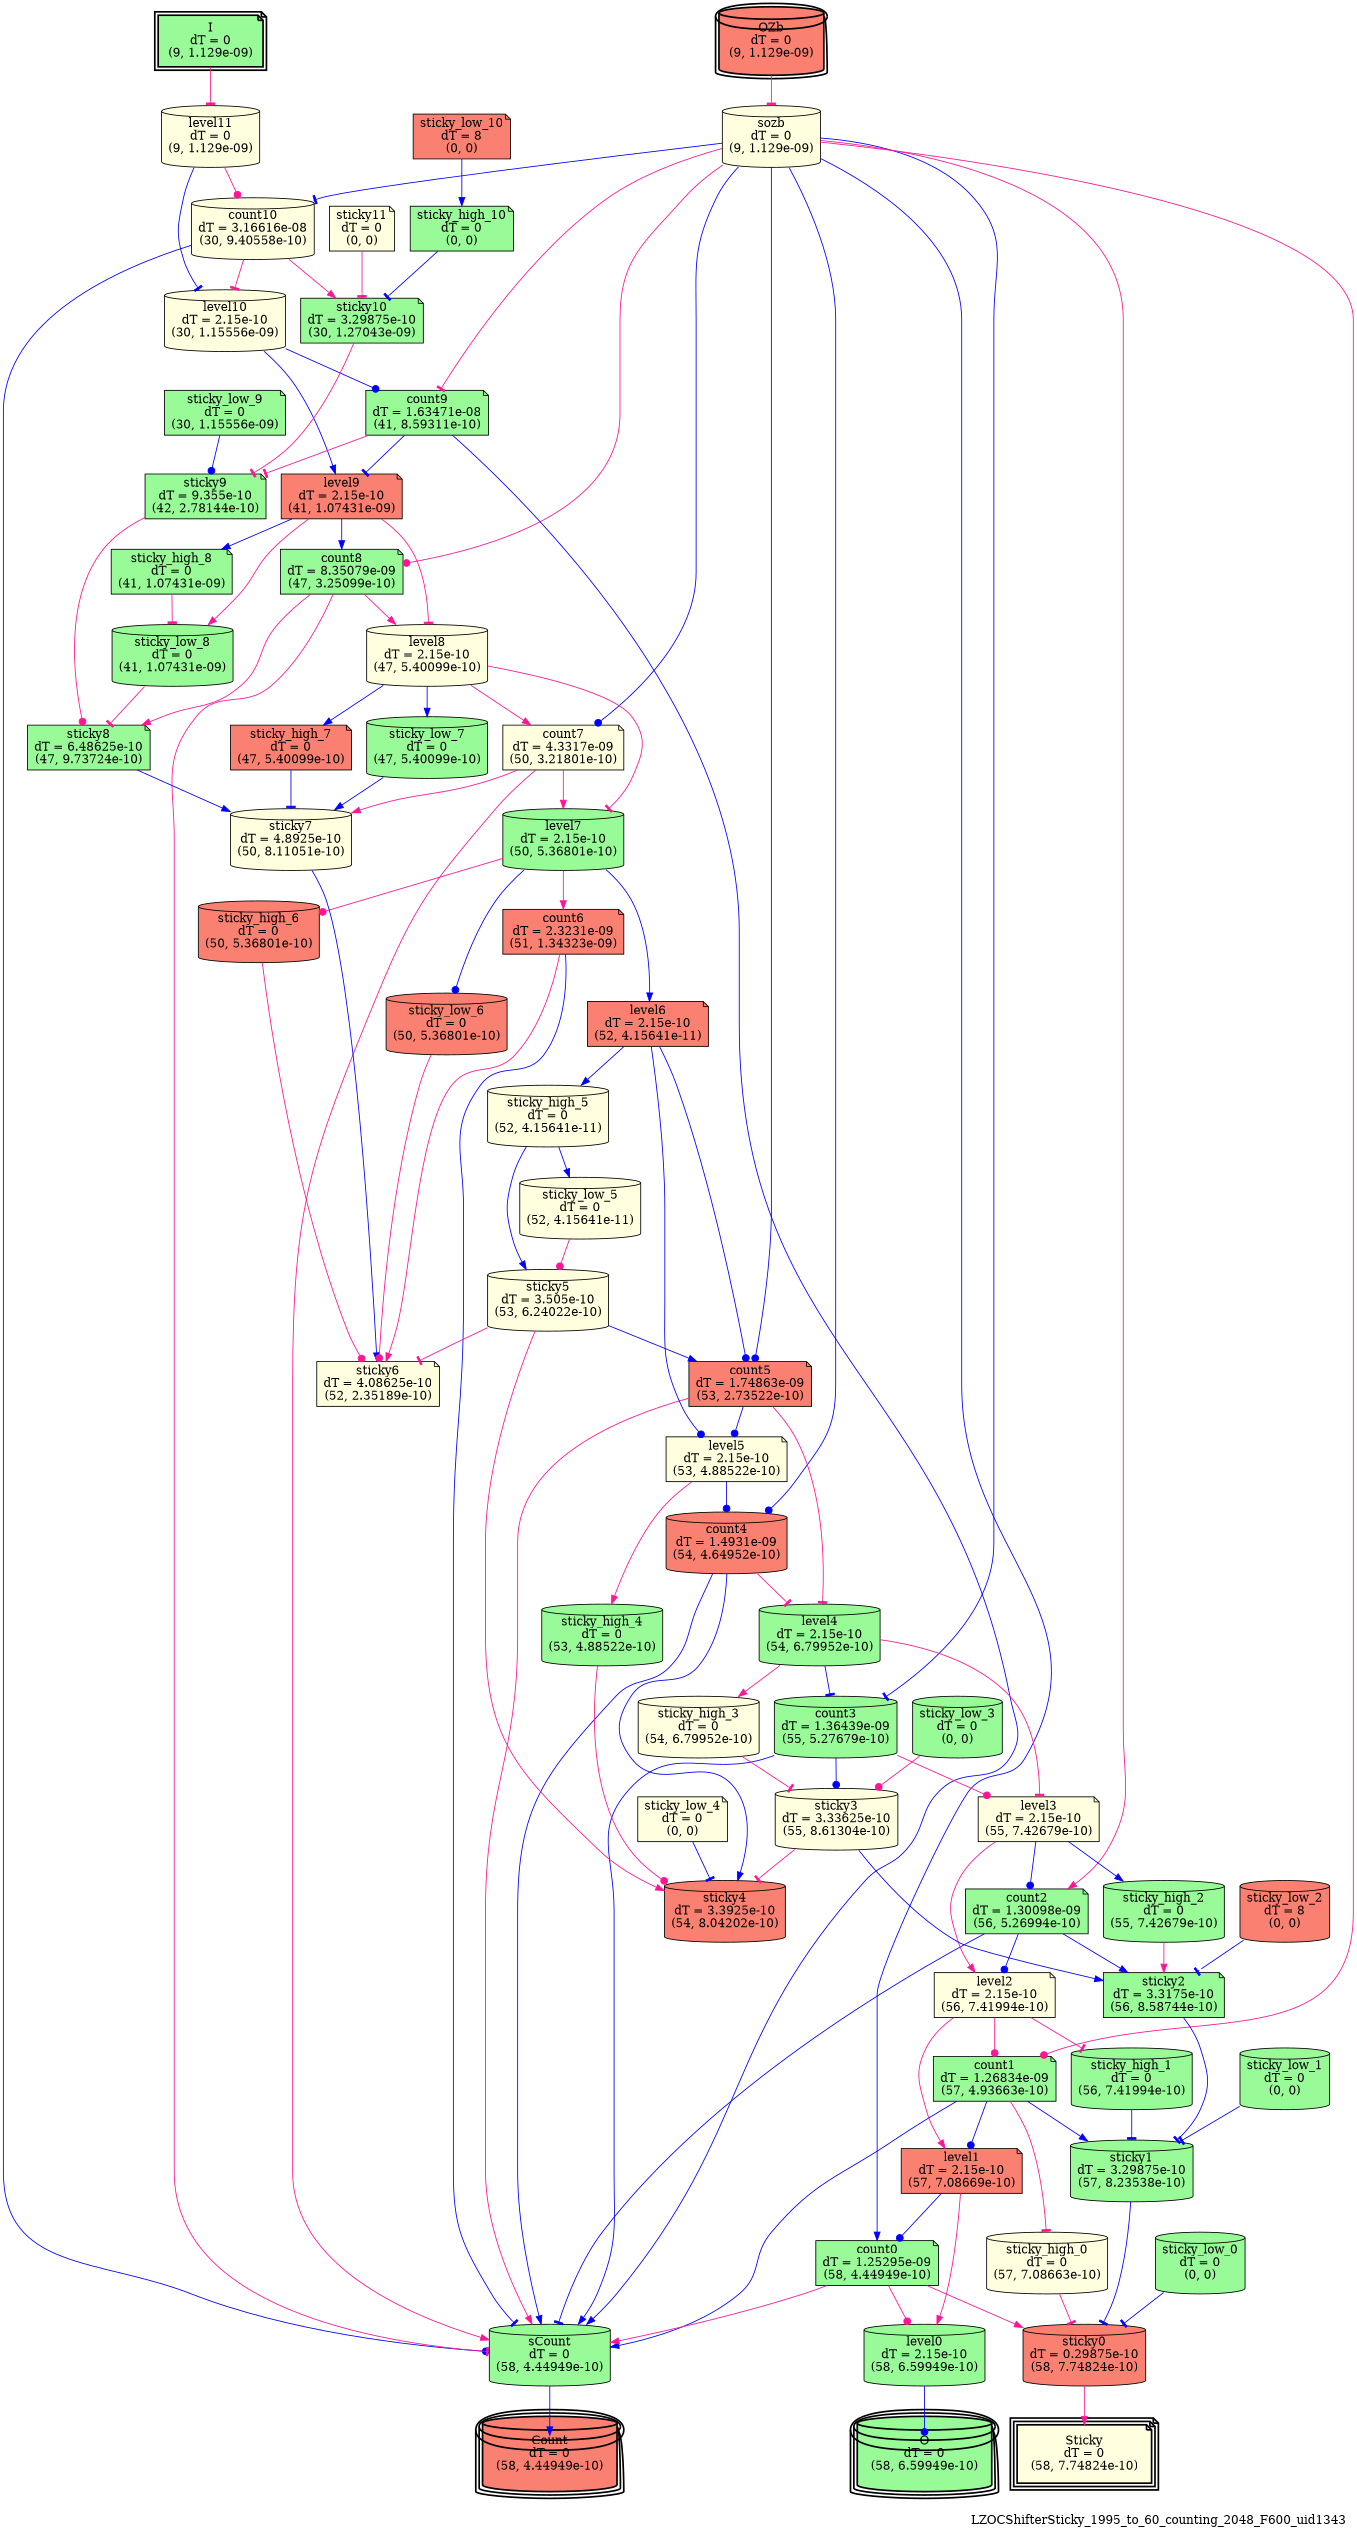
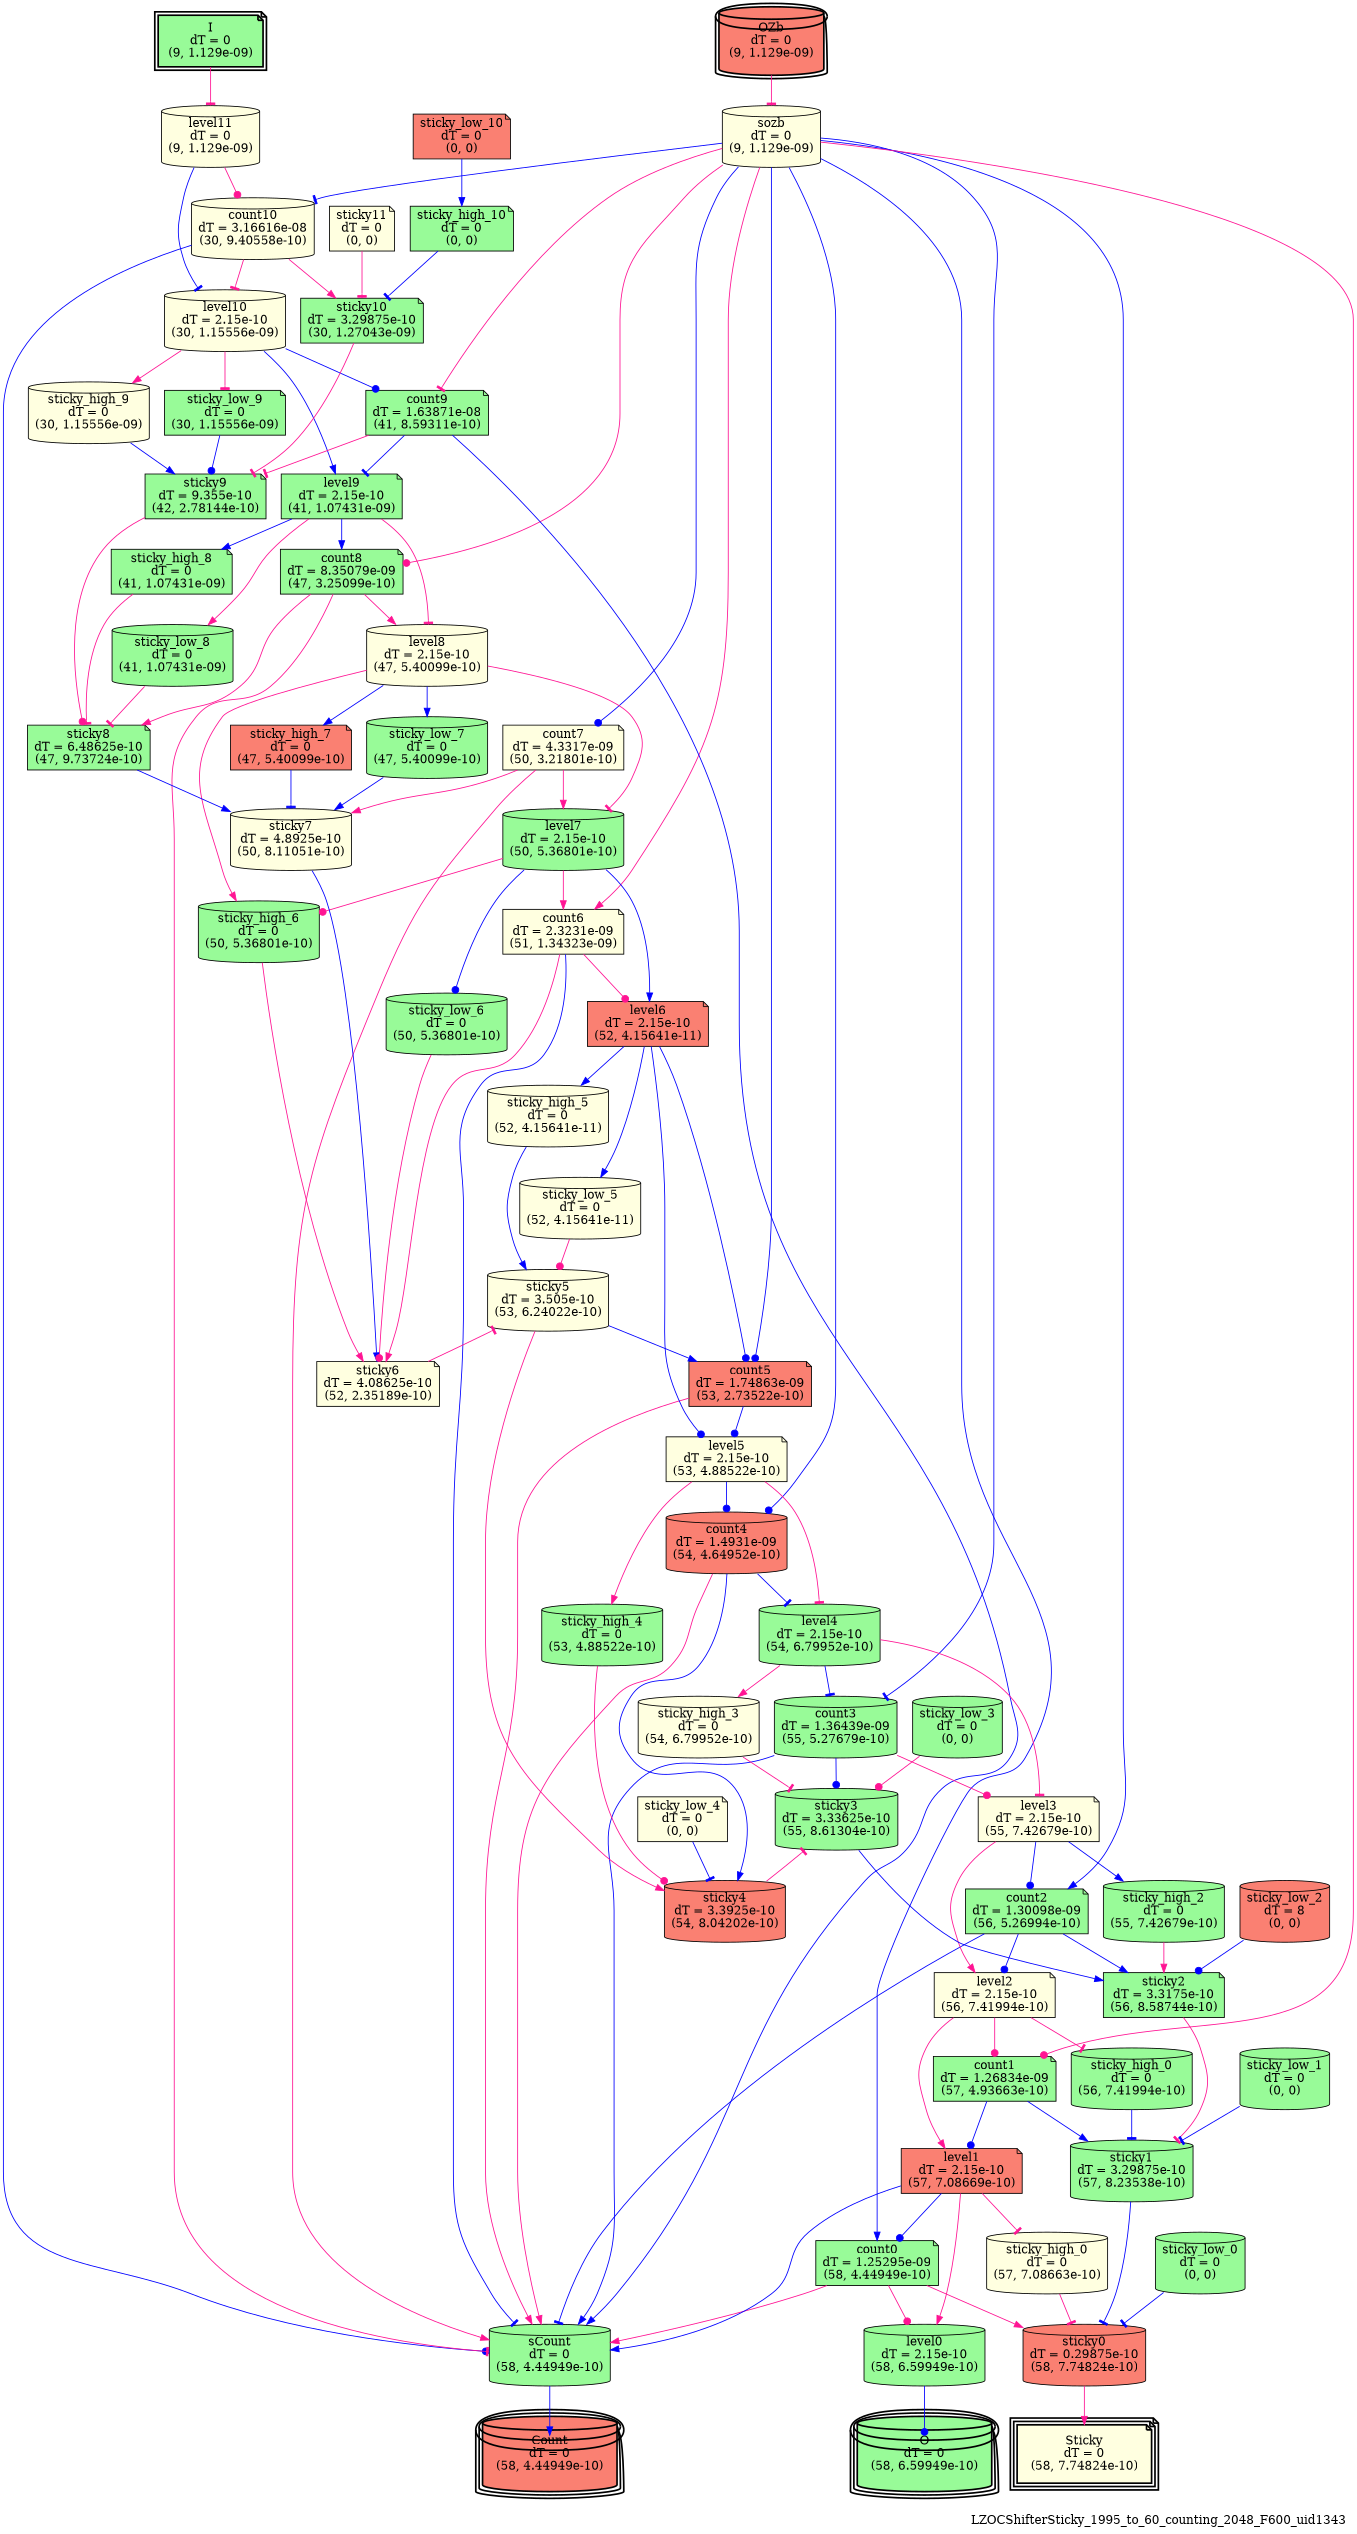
node "sticky_low_10 dT = 8 (0, 0)": label "sticky_low_10 dT = 8 (0, 0)" -> "sticky_low_10 dT = 0 (0, 0)"
edge "level10 dT = 2.15e-10 (30, 1.15556e-09)" -> "sticky_low_9 dT = 0 (30, 1.15556e-09)": added
node "sticky_high_9 dT = 0 (30, 1.15556e-09)": added
node "count9 dT = 1.63471e-08 (41, 8.59311e-10)": label "count9 dT = 1.63471e-08 (41, 8.59311e-10)" -> "count9 dT = 1.63871e-08 (41, 8.59311e-10)"
node "level9 dT = 2.15e-10 (41, 1.07431e-09)": fillcolor salmon -> palegreen
edge "sozb dT = 0 (9, 1.129e-09)" -> "count6 dT = 2.3231e-09 (51, 1.34323e-09)": added
edge "sticky_high_8 dT = 0 (41, 1.07431e-09)" -> "sticky_low_8 dT = 0 (41, 1.07431e-09)": now "sticky_high_8 dT = 0 (41, 1.07431e-09)" -> "sticky8 dT = 6.48625e-10 (47, 9.73724e-10)"
edge "level8 dT = 2.15e-10 (47, 5.40099e-10)" -> "count7 dT = 4.3317e-09 (50, 3.21801e-10)": now "level8 dT = 2.15e-10 (47, 5.40099e-10)" -> "sticky_high_6 dT = 0 (50, 5.36801e-10)"
edge "sozb dT = 0 (9, 1.129e-09)" -> "count2 dT = 1.30098e-09 (56, 5.26994e-10)": color deeppink -> blue
node "sticky_high_6 dT = 0 (50, 5.36801e-10)": fillcolor salmon -> palegreen
node "count6 dT = 2.3231e-09 (51, 1.34323e-09)": fillcolor salmon -> lightyellow
edge "count6 dT = 2.3231e-09 (51, 1.34323e-09)" -> "level6 dT = 2.15e-10 (52, 4.15641e-11)": added
node "sticky_low_6 dT = 0 (50, 5.36801e-10)": fillcolor salmon -> palegreen
edge "sticky_high_5 dT = 0 (52, 4.15641e-11)" -> "sticky_low_5 dT = 0 (52, 4.15641e-11)": now "level6 dT = 2.15e-10 (52, 4.15641e-11)" -> "sticky_low_5 dT = 0 (52, 4.15641e-11)"
edge "sticky_high_6 dT = 0 (50, 5.36801e-10)" -> "sticky6 dT = 4.08625e-10 (52, 2.35189e-10)": arrowhead dot -> normal
edge "sticky5 dT = 3.505e-10 (53, 6.24022e-10)" -> "sticky6 dT = 4.08625e-10 (52, 2.35189e-10)": reversed
edge "count5 dT = 1.74863e-09 (53, 2.73522e-10)" -> "level4 dT = 2.15e-10 (54, 6.79952e-10)": now "level5 dT = 2.15e-10 (53, 4.88522e-10)" -> "level4 dT = 2.15e-10 (54, 6.79952e-10)"
edge "count4 dT = 1.4931e-09 (54, 4.64952e-10)" -> "level4 dT = 2.15e-10 (54, 6.79952e-10)": color deeppink -> blue
node "sticky3 dT = 3.33625e-10 (55, 8.61304e-10)": fillcolor lightyellow -> palegreen
edge "sticky3 dT = 3.33625e-10 (55, 8.61304e-10)" -> "sticky4 dT = 3.3925e-10 (54, 8.04202e-10)": reversed
edge "count4 dT = 1.4931e-09 (54, 4.64952e-10)" -> "sCount dT = 0 (58, 4.44949e-10)": color blue -> deeppink
edge "sticky_low_2 dT = 8 (0, 0)" -> "sticky2 dT = 3.3175e-10 (56, 8.58744e-10)": arrowhead tee -> dot
node "sticky_high_1 dT = 0 (56, 7.41994e-10)": label "sticky_high_1 dT = 0 (56, 7.41994e-10)" -> "sticky_high_0 dT = 0 (56, 7.41994e-10)"
edge "sticky2 dT = 3.3175e-10 (56, 8.58744e-10)" -> "sticky1 dT = 3.29875e-10 (57, 8.23538e-10)": color blue -> deeppink
edge "count1 dT = 1.26834e-09 (57, 4.93663e-10)" -> "sticky_high_0 dT = 0 (57, 7.08663e-10)": now "level1 dT = 2.15e-10 (57, 7.08669e-10)" -> "sticky_high_0 dT = 0 (57, 7.08663e-10)"
edge "count1 dT = 1.26834e-09 (57, 4.93663e-10)" -> "sCount dT = 0 (58, 4.44949e-10)": now "level1 dT = 2.15e-10 (57, 7.08669e-10)" -> "sCount dT = 0 (58, 4.44949e-10)"
